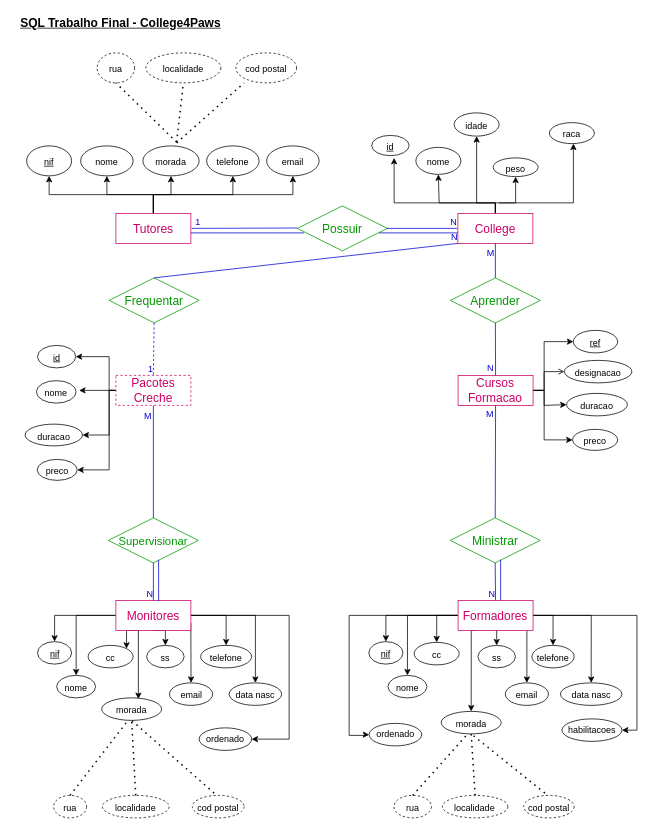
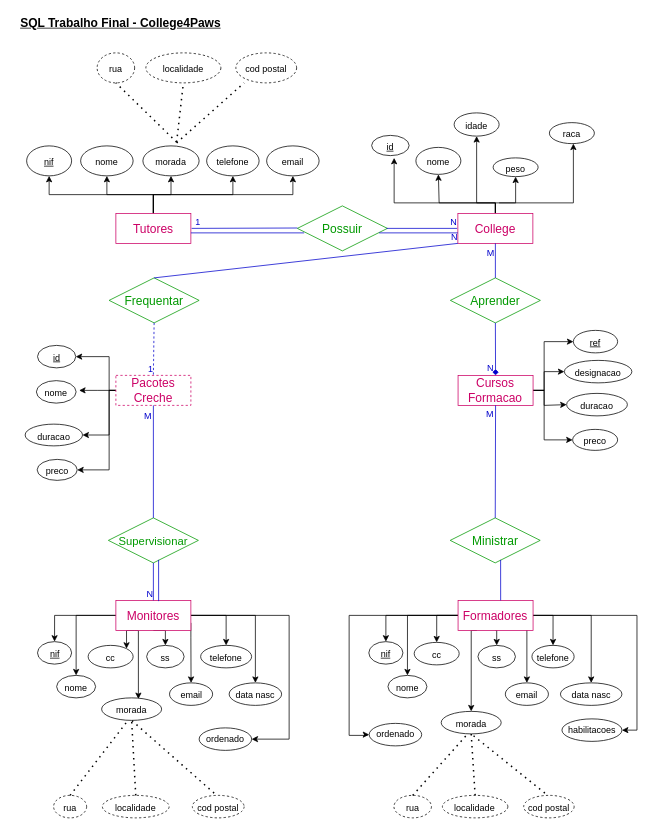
edge "Aprender" -- "Cursos Formacao": arrowhead none -> diamond
edge "Cursos Formacao" -> "designacao": arrowhead open -> classic
edge "Ministrar" -- "Formadores": removed, label "N"
